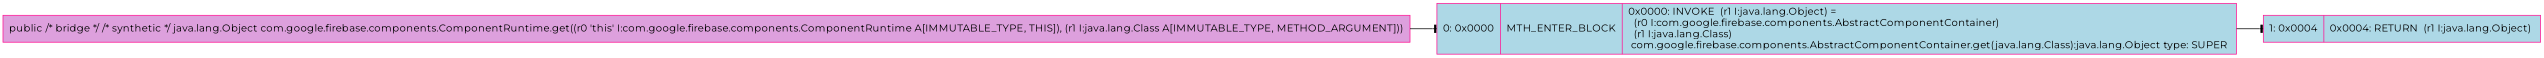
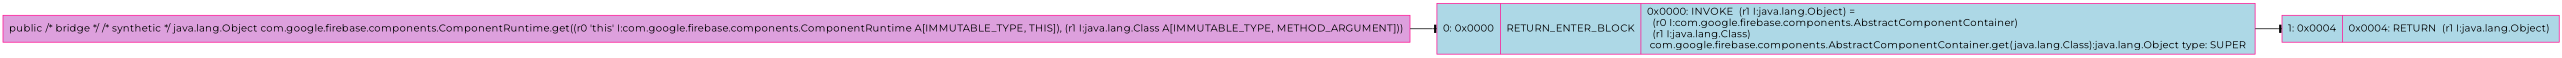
node "0: 0x0000": text "MTH_ENTER_BLOCK" -> "RETURN_ENTER_BLOCK"
